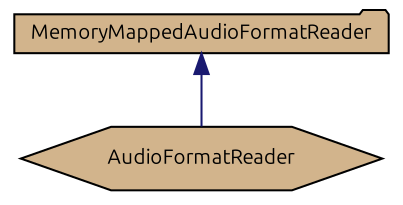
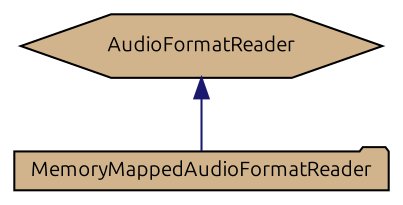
edge "AudioFormatReader" -> "MemoryMappedAudioFormatReader": reversed
